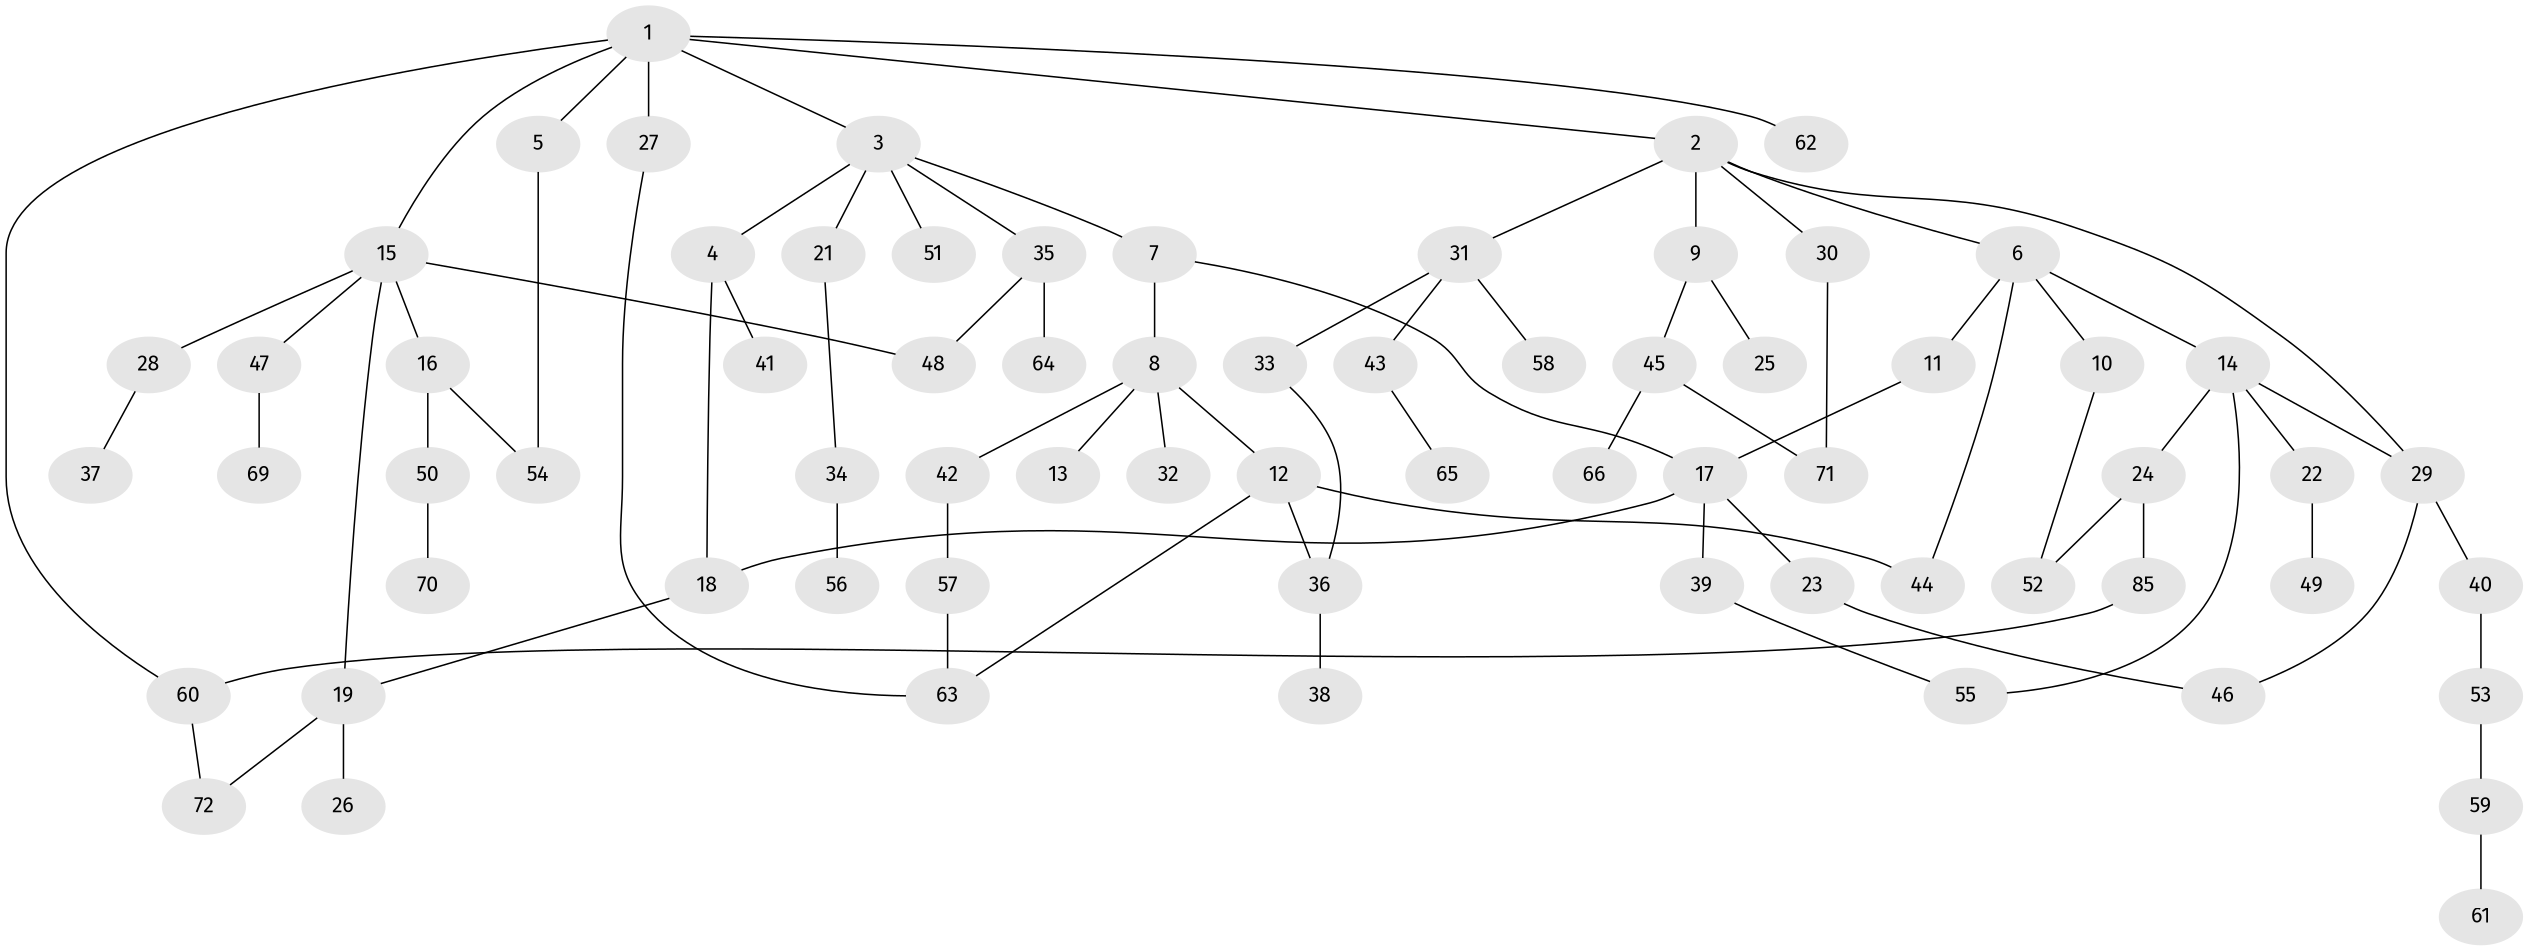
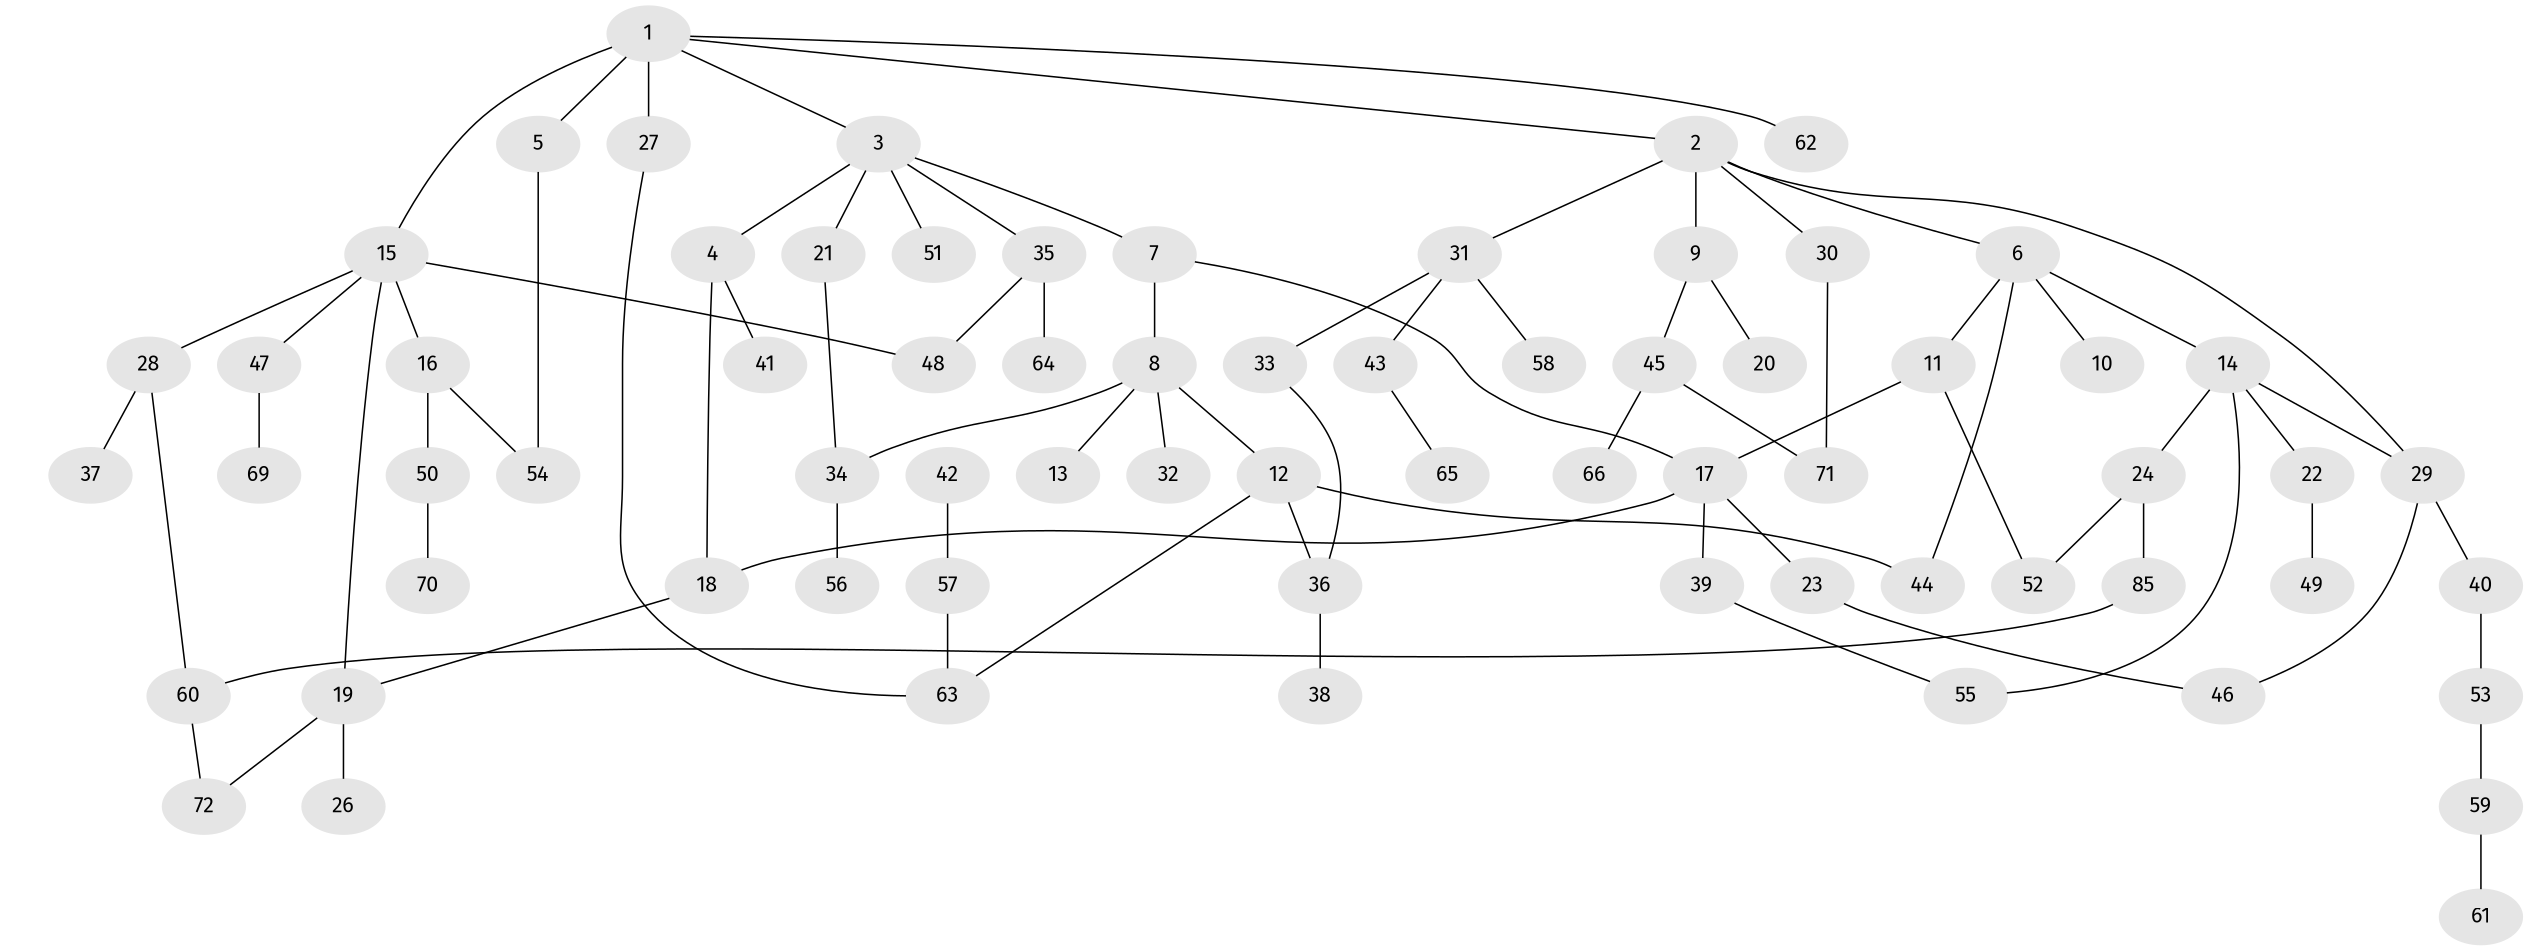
edge "1" -- "60": now "28" -- "60"
node "25": label "25" -> "20"
edge "8" -- "42": now "8" -- "34"
edge "10" -- "52": now "11" -- "52"
